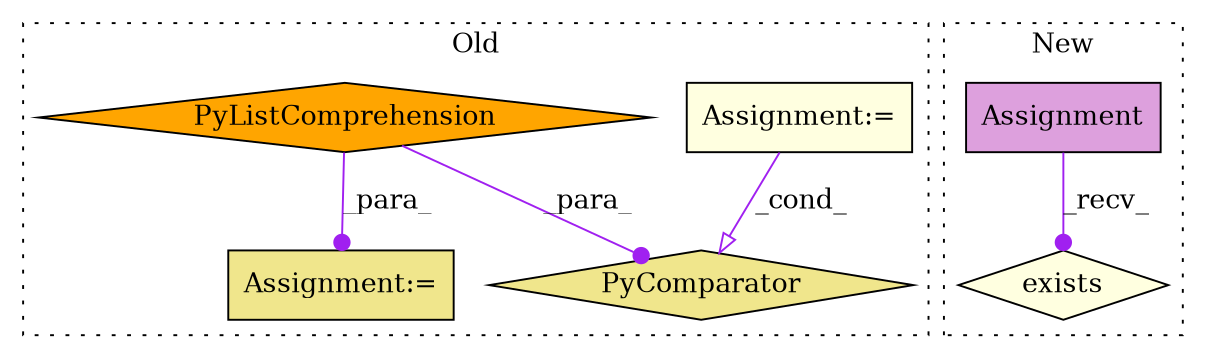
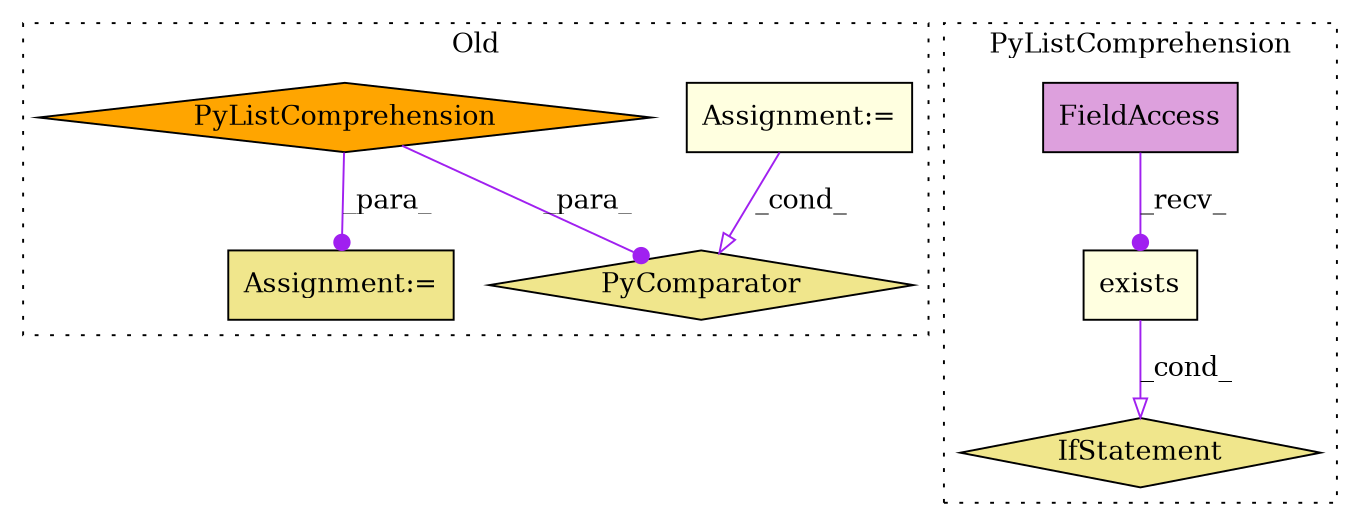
cluster "New": label "New" -> "PyListComprehension"
node "Assignment": label "Assignment" -> "FieldAccess"
node "exists": shape diamond -> box
node "IfStatement": added
